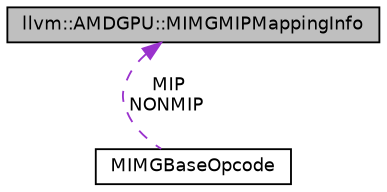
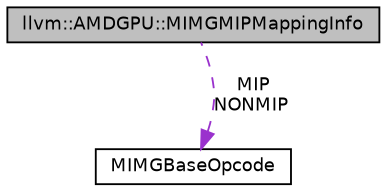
edge "MIMGBaseOpcode" -> "llvm::AMDGPU::MIMGMIPMappingInfo": reversed
